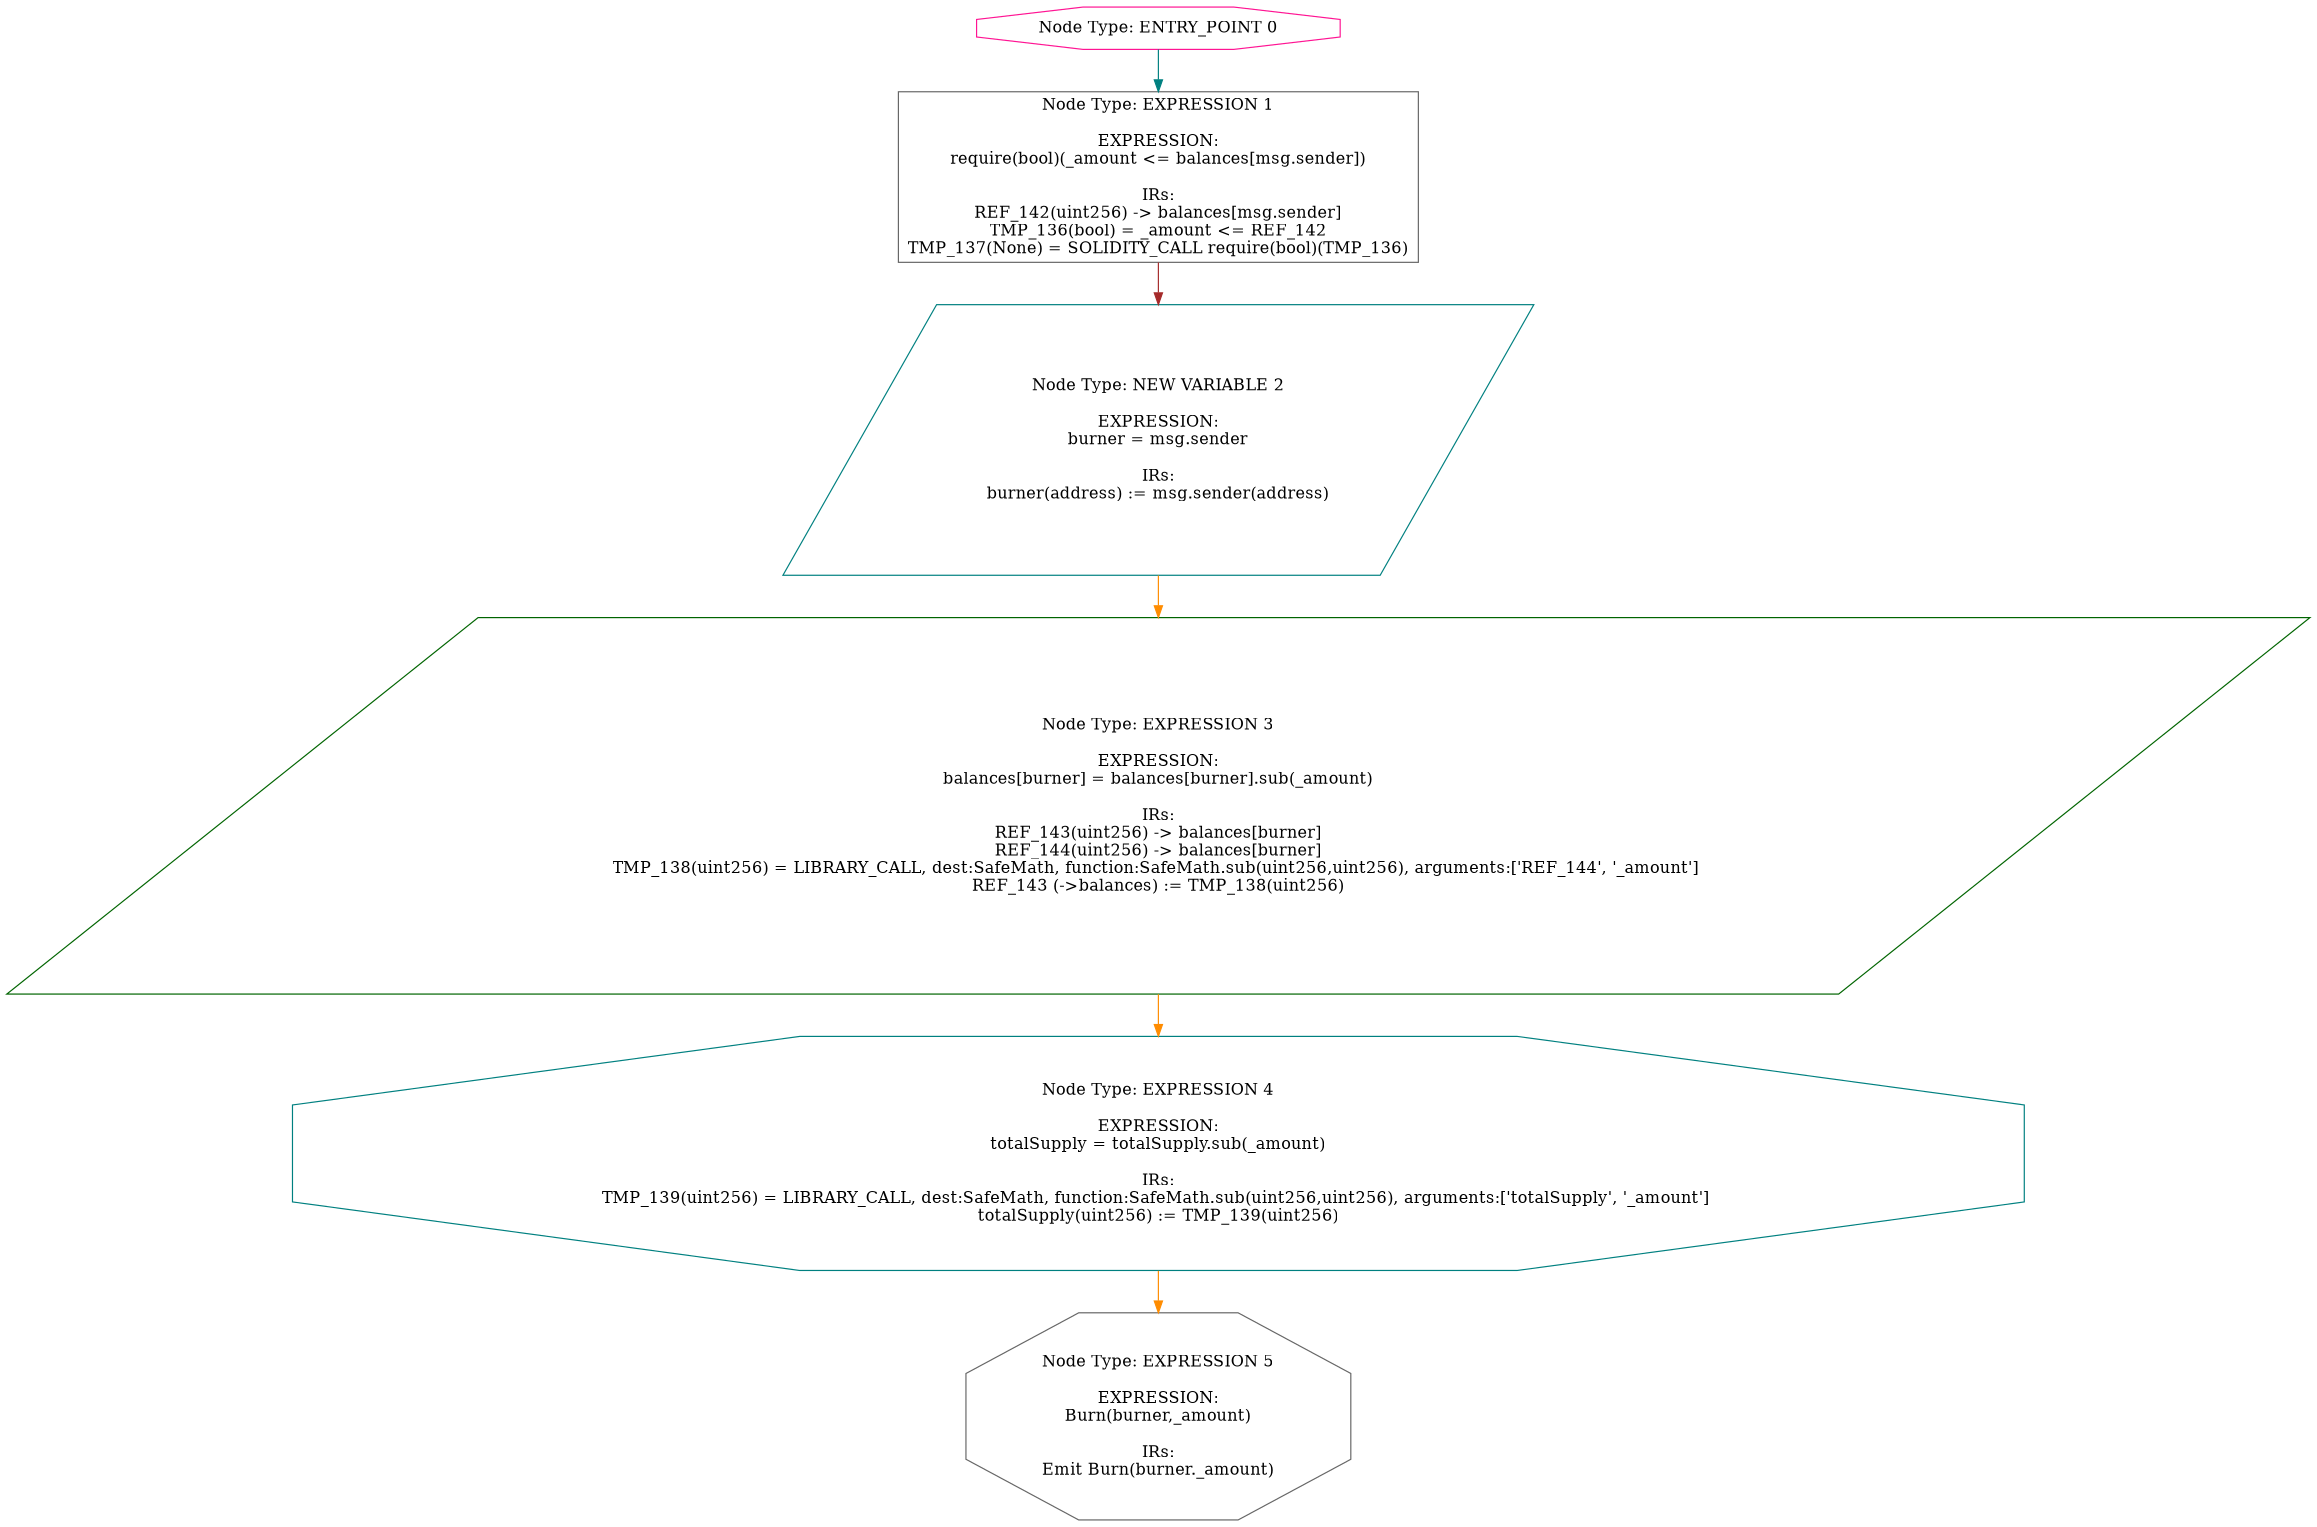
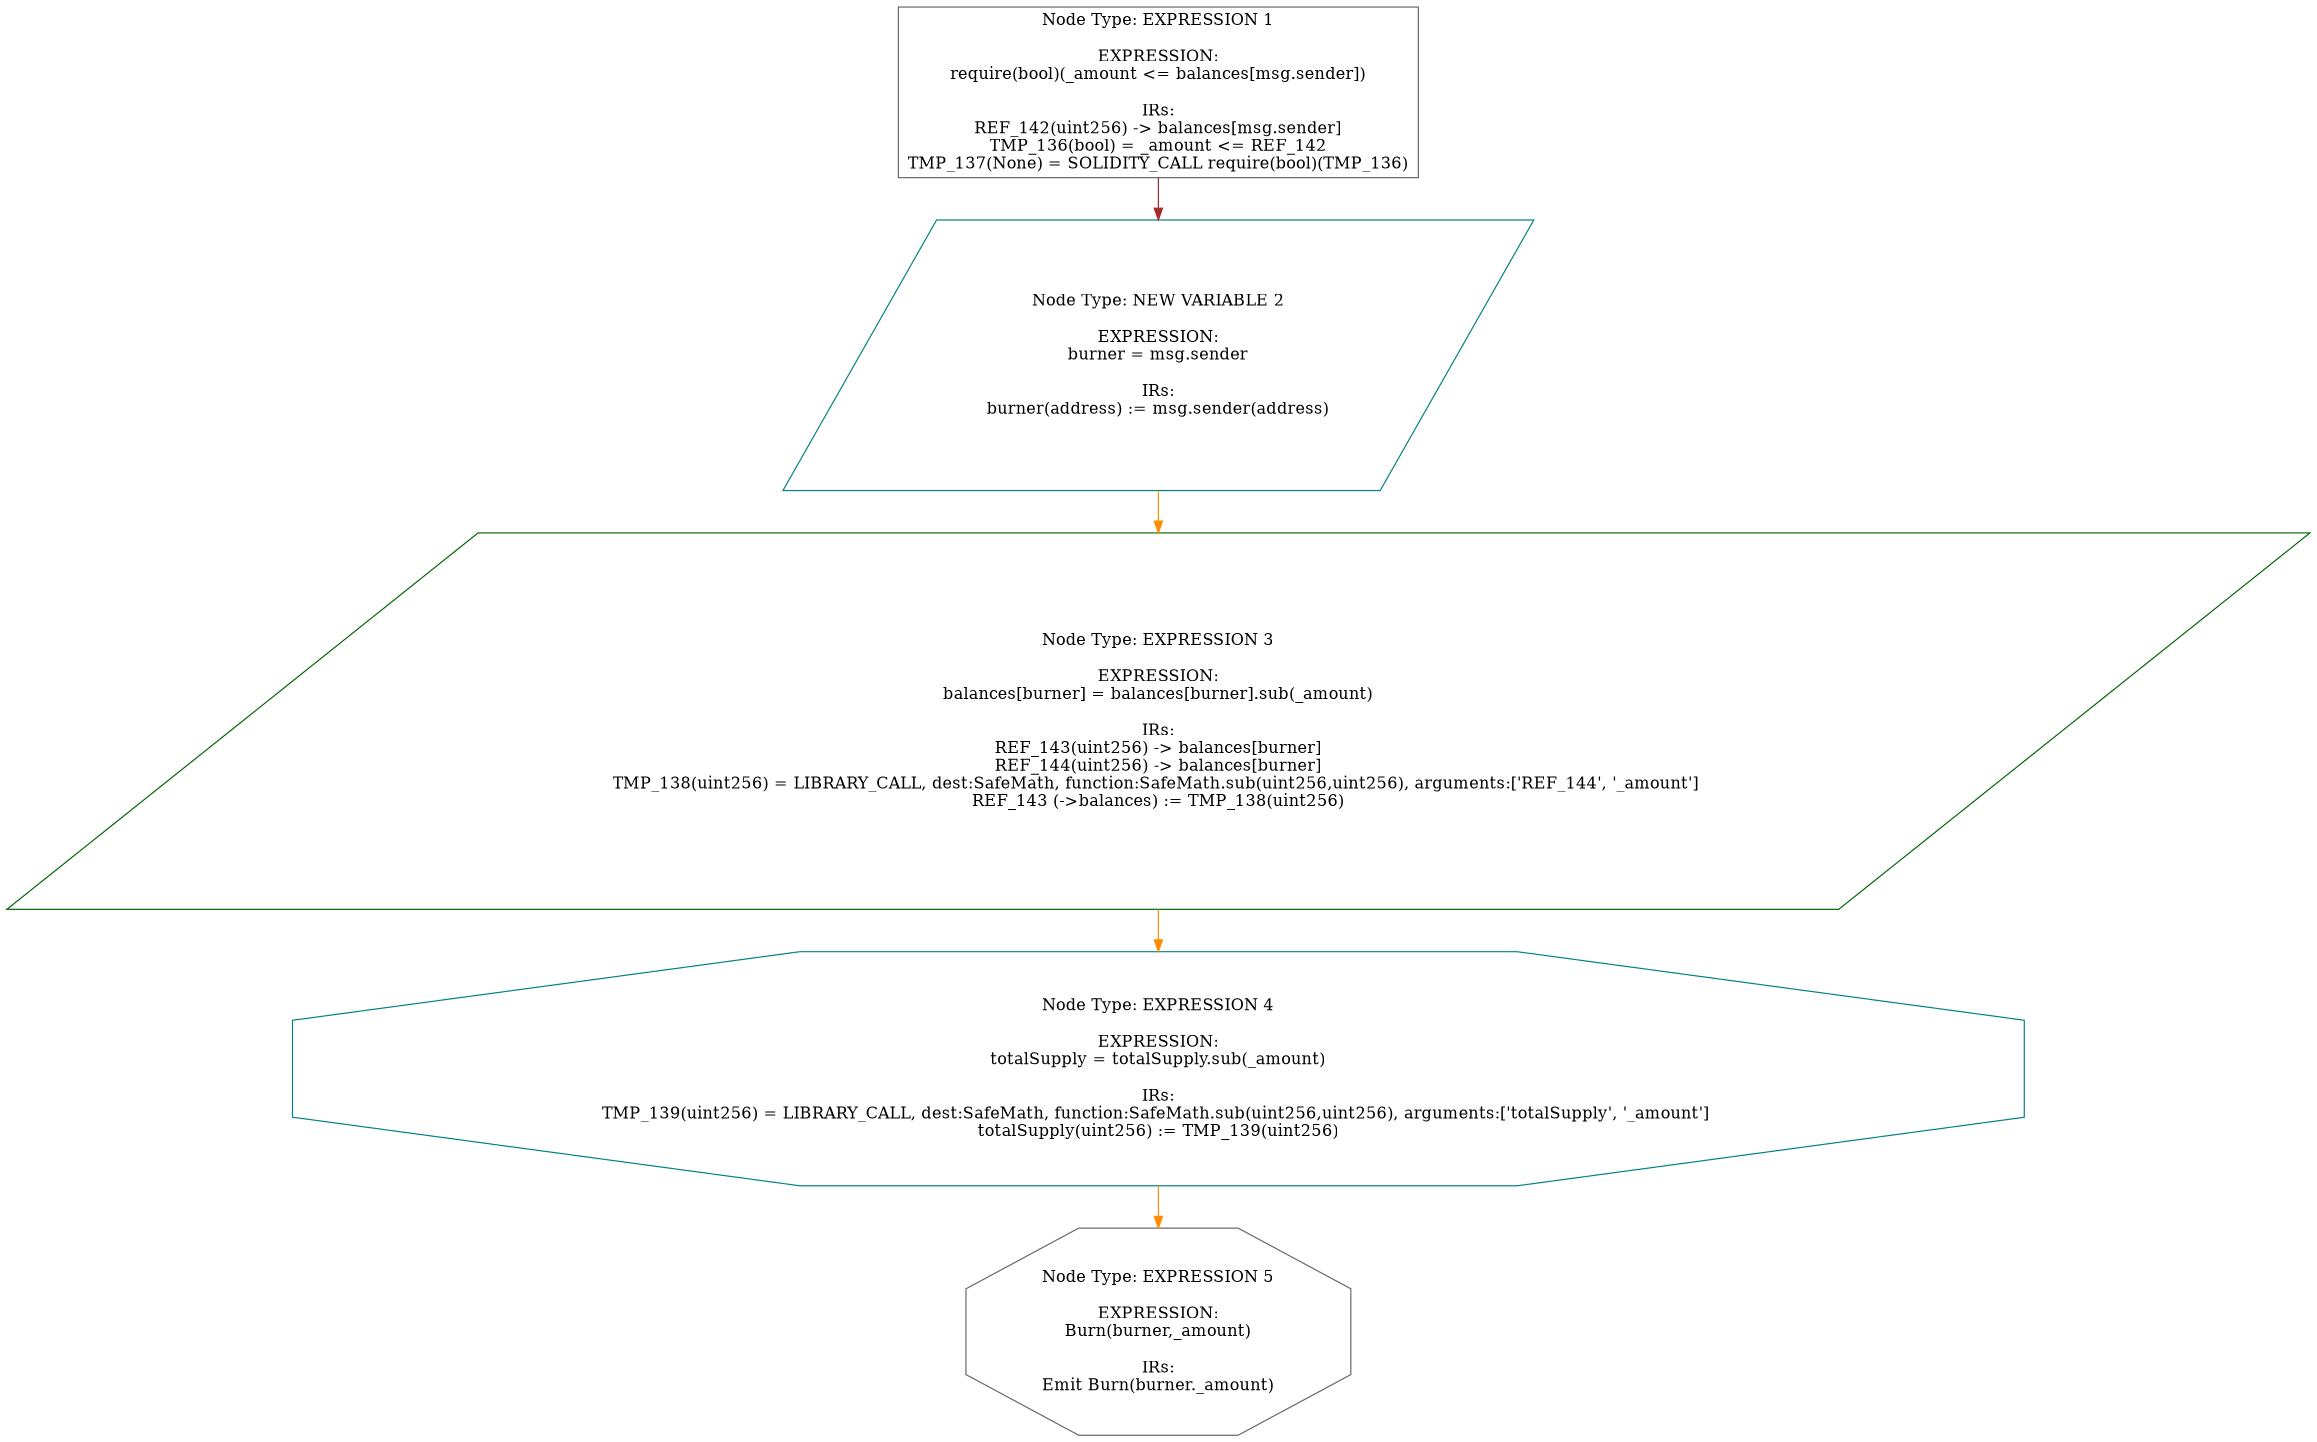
node "Node Type: ENTRY_POINT 0": removed
